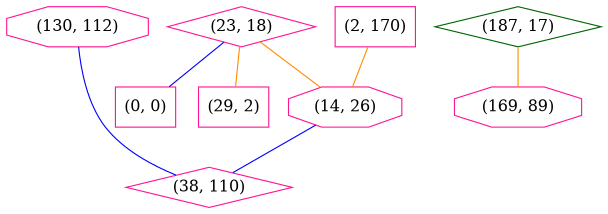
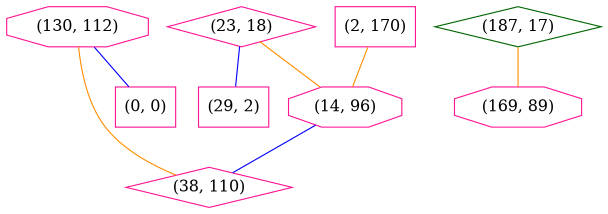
edge "(23, 18)" -- "(0, 0)": now "(130, 112)" -- "(0, 0)"
edge "(23, 18)" -- "(29, 2)": color darkorange -> blue
node "(14, 26)": label "(14, 26)" -> "(14, 96)"
edge "(130, 112)" -- "(38, 110)": color blue -> darkorange
